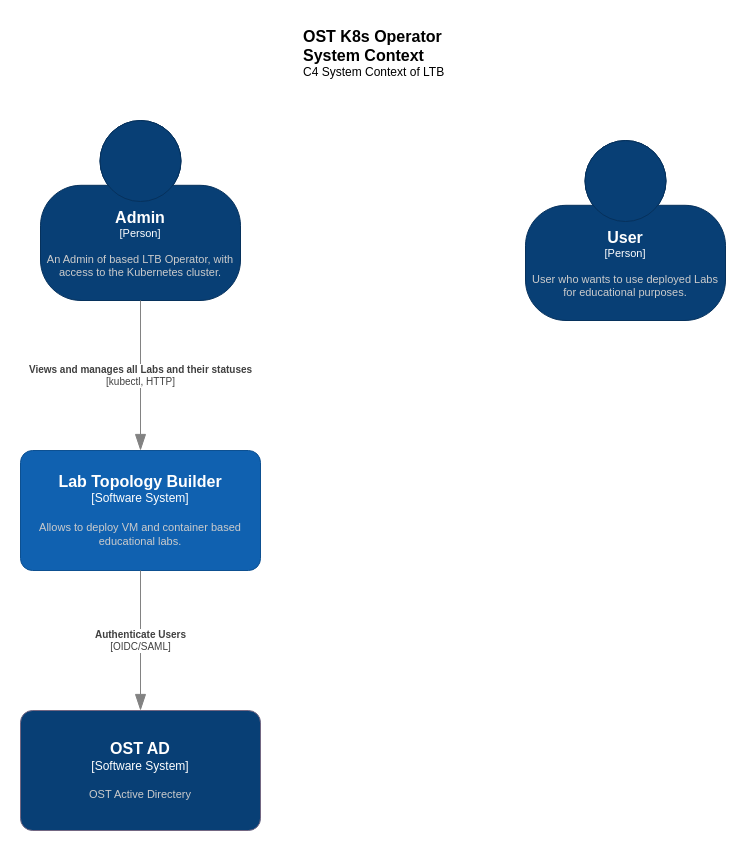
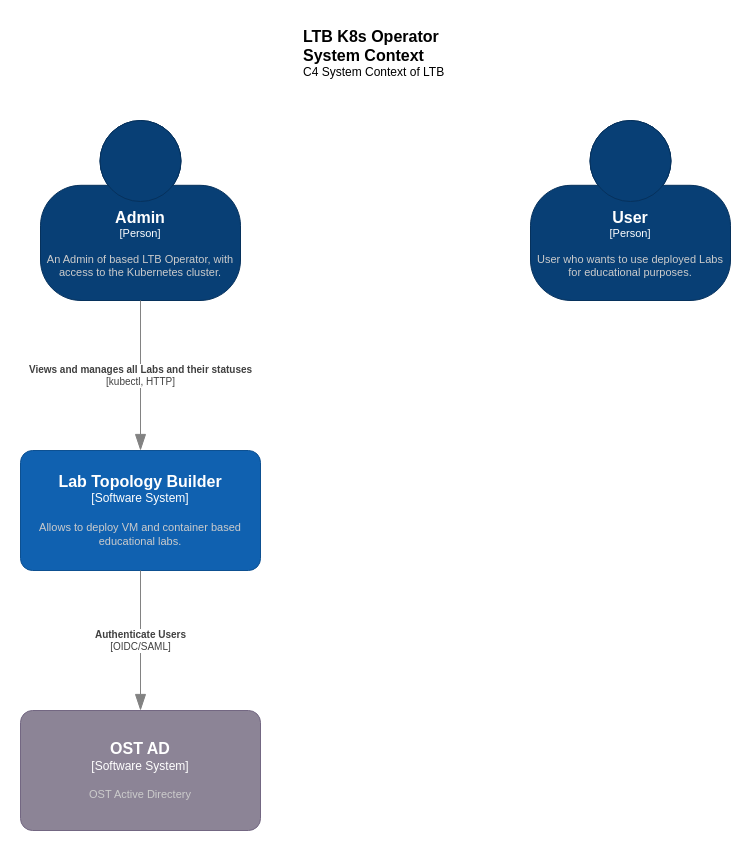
node "OST K8s Operator System Context C4 System Context of LTB": label "OST K8s Operator System Context C4 System Context of LTB" -> "LTB K8s Operator System Context C4 System Context of LTB"
node "User [Person] User who wants to use deployed Labs for educational purposes.": moved (626, 231) -> (631, 211)
node "OST AD [Software System] OST Active Directery": fillcolor #083f75 -> #8c8496
